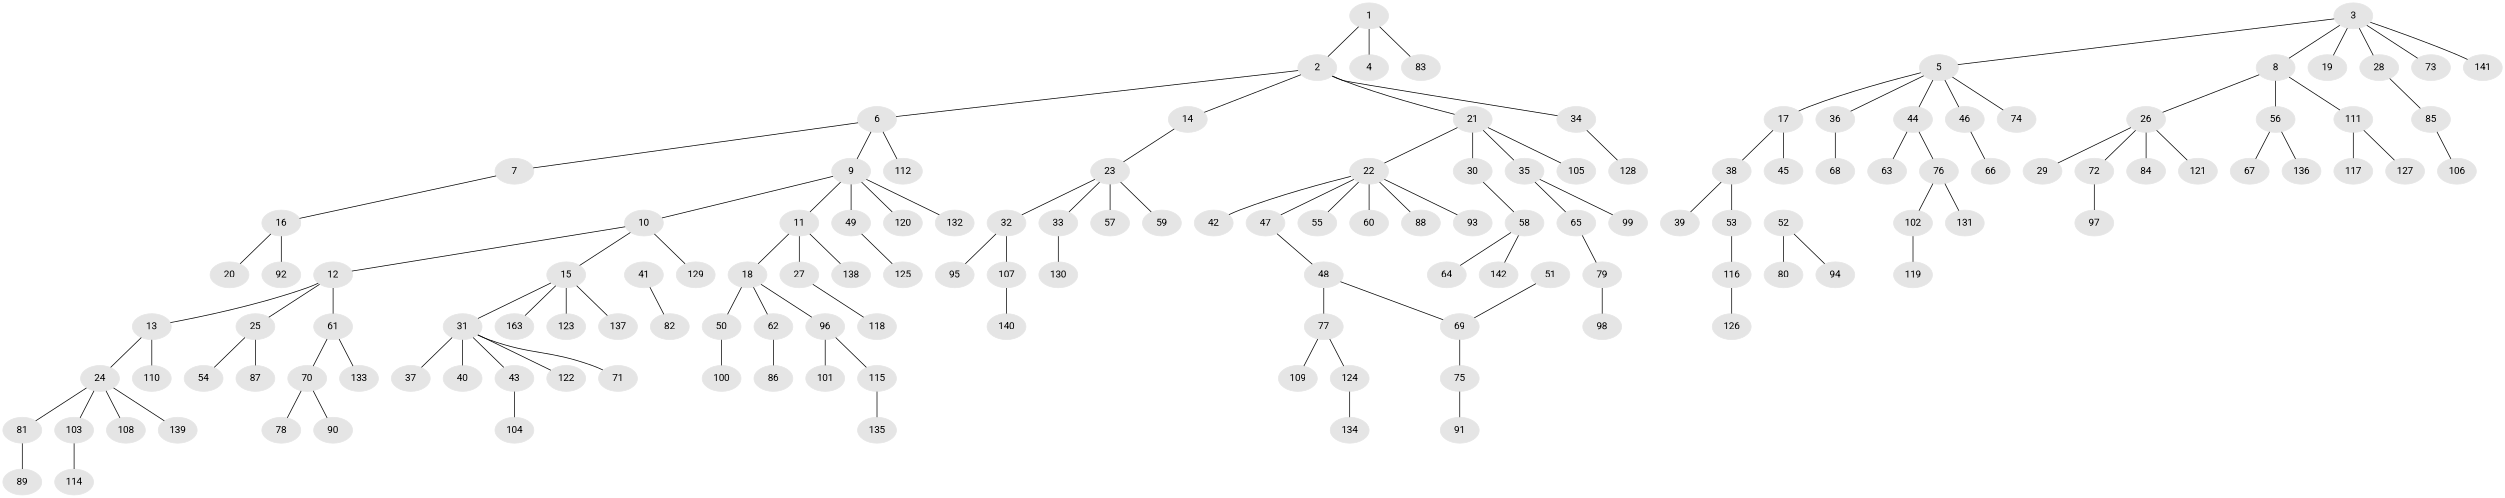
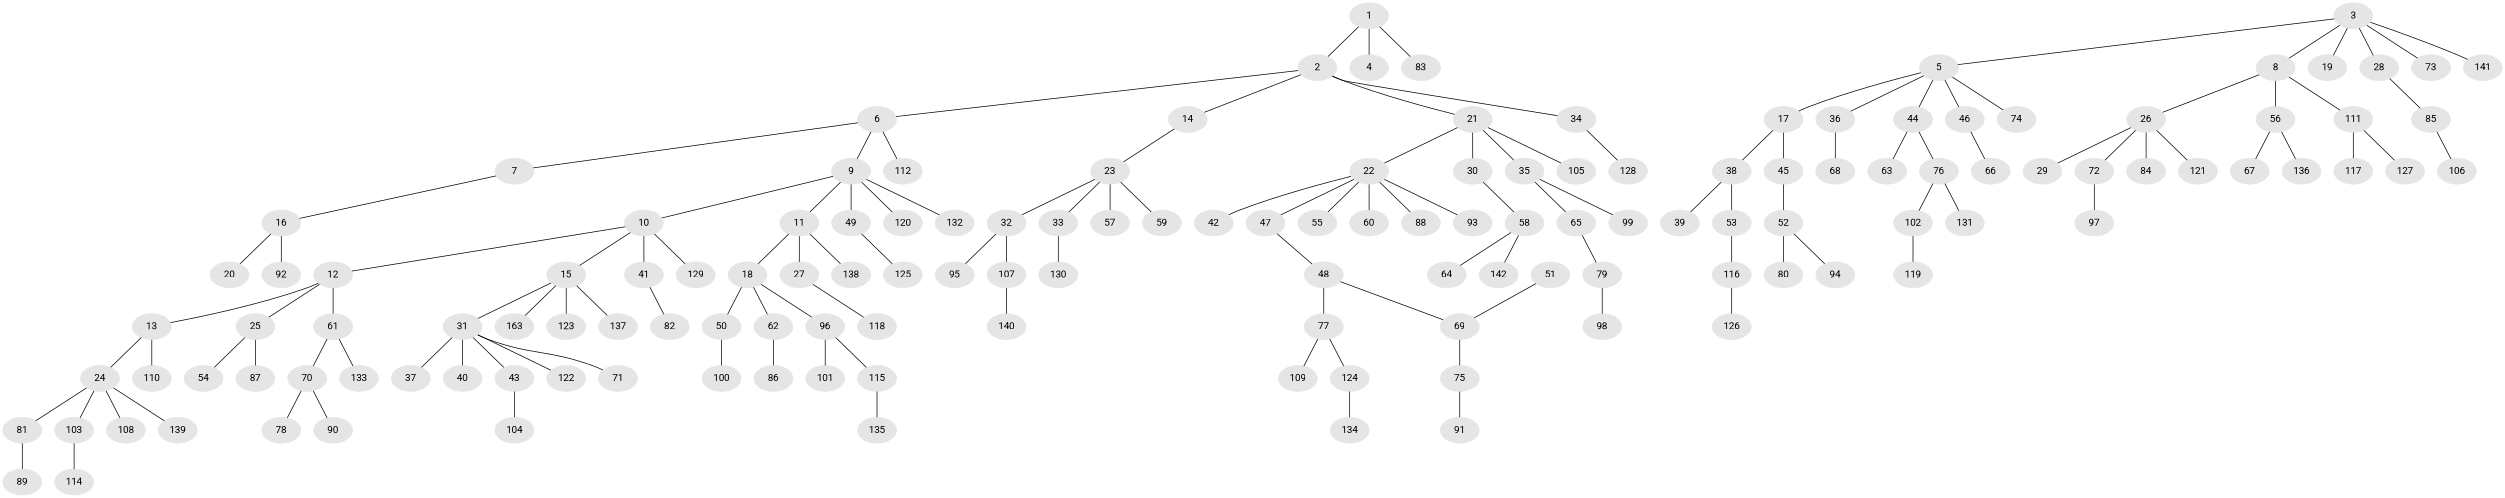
edge "45" -- "52": added
edge "10" -- "41": added
